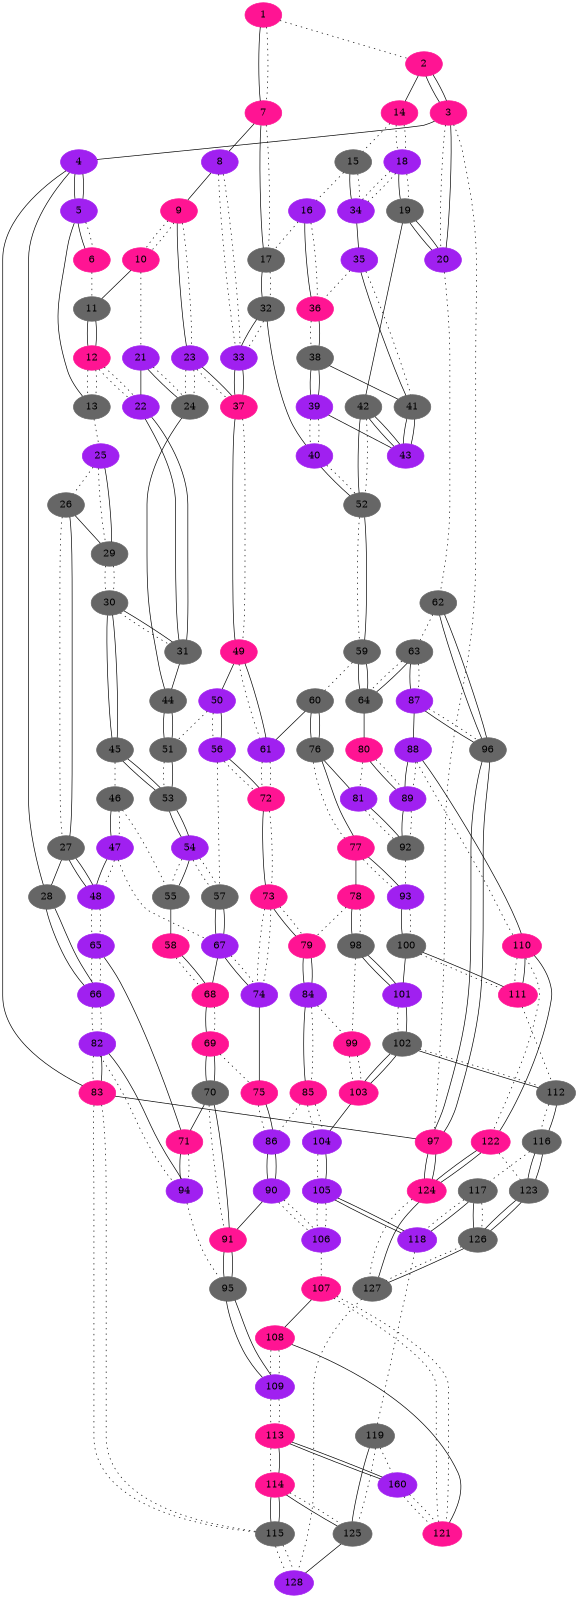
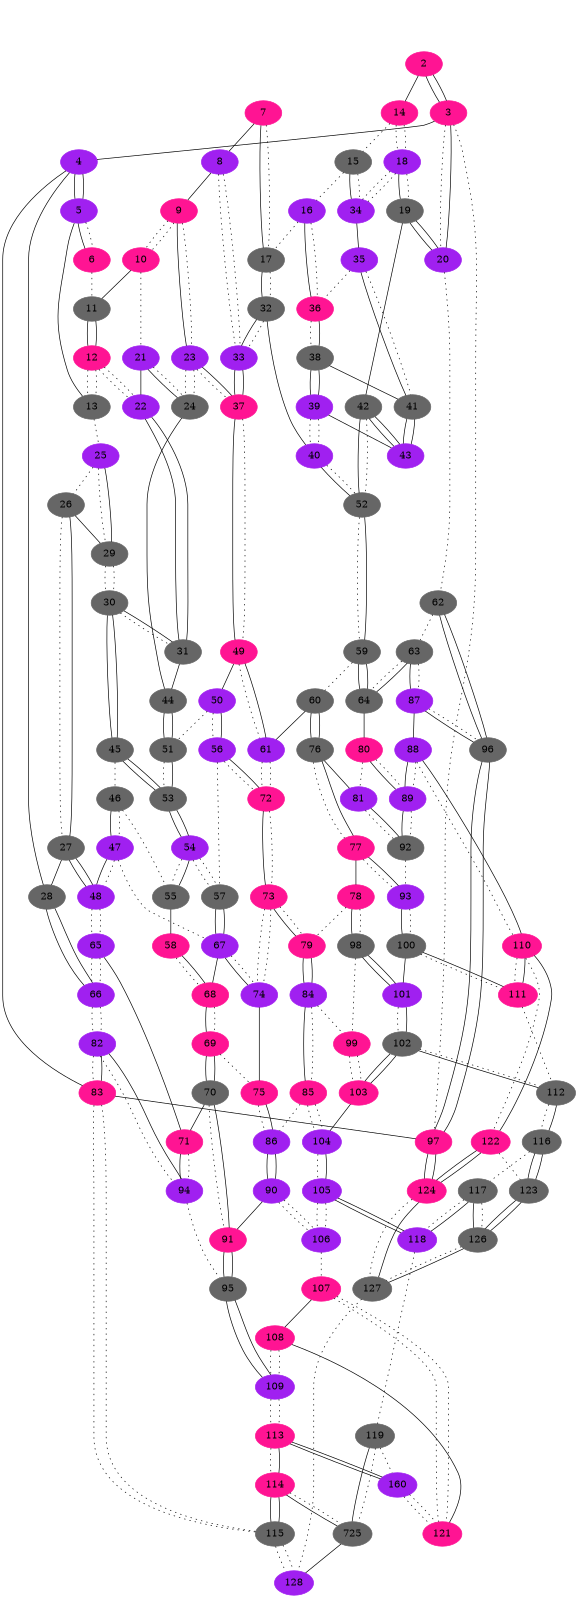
node "1": removed
node "125": label "125" -> "725"
